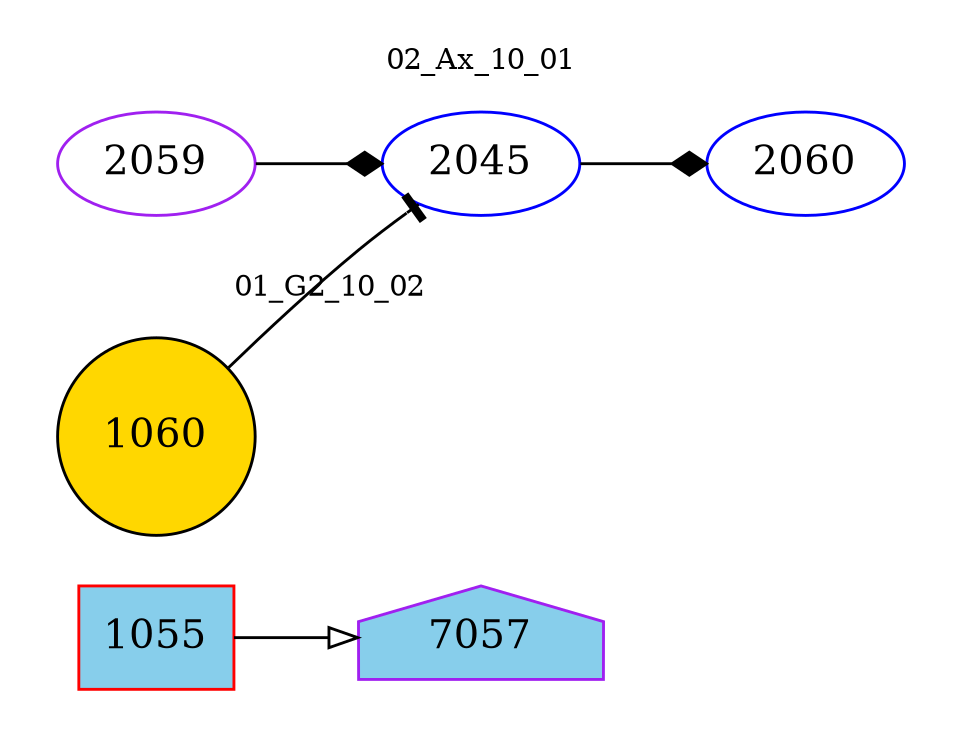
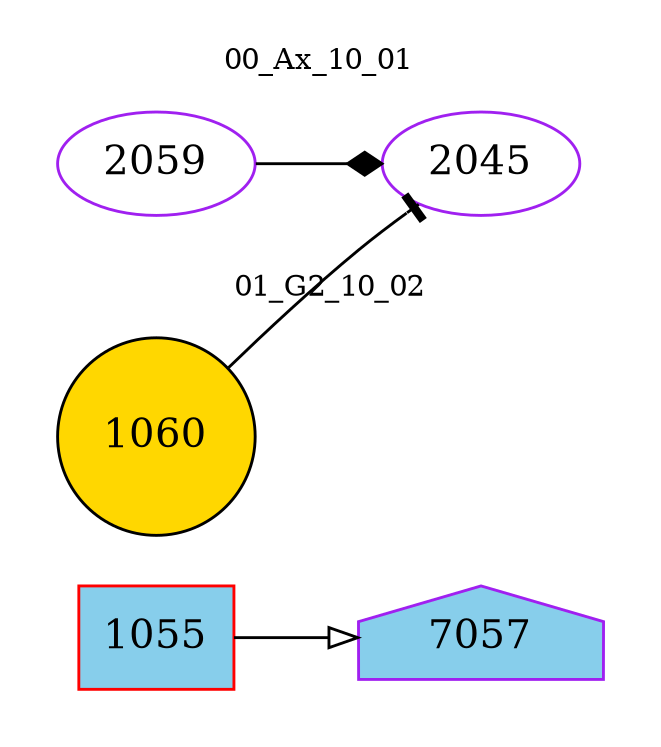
cluster "02_Ax_10_01": label "02_Ax_10_01" -> "00_Ax_10_01"
node "2045": color blue -> purple
node "2060": removed
